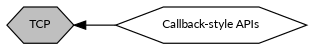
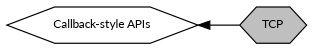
edge "Callback-style APIs" -> "TCP": reversed
